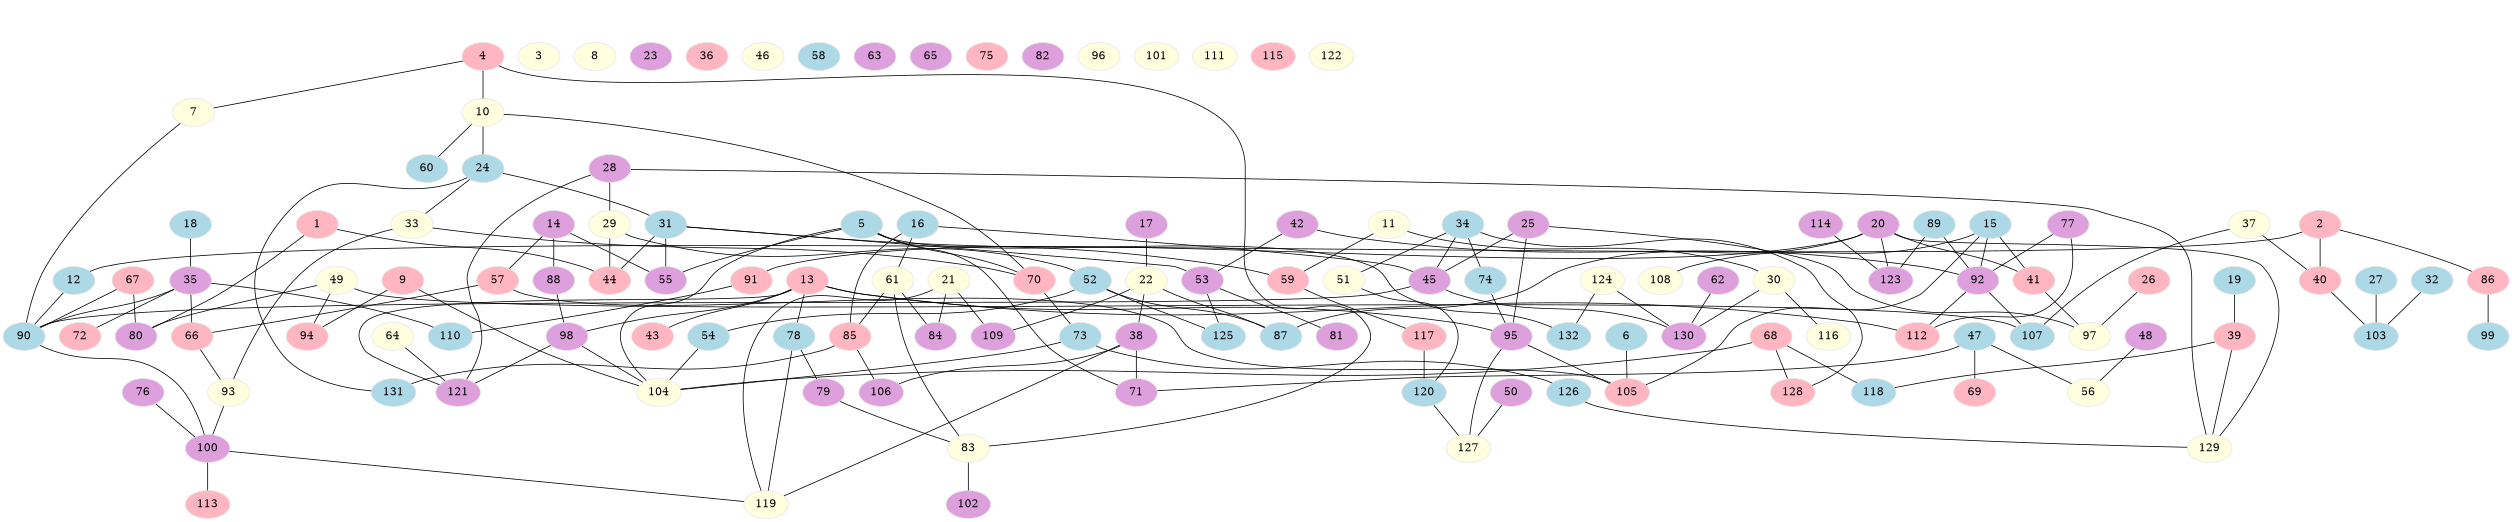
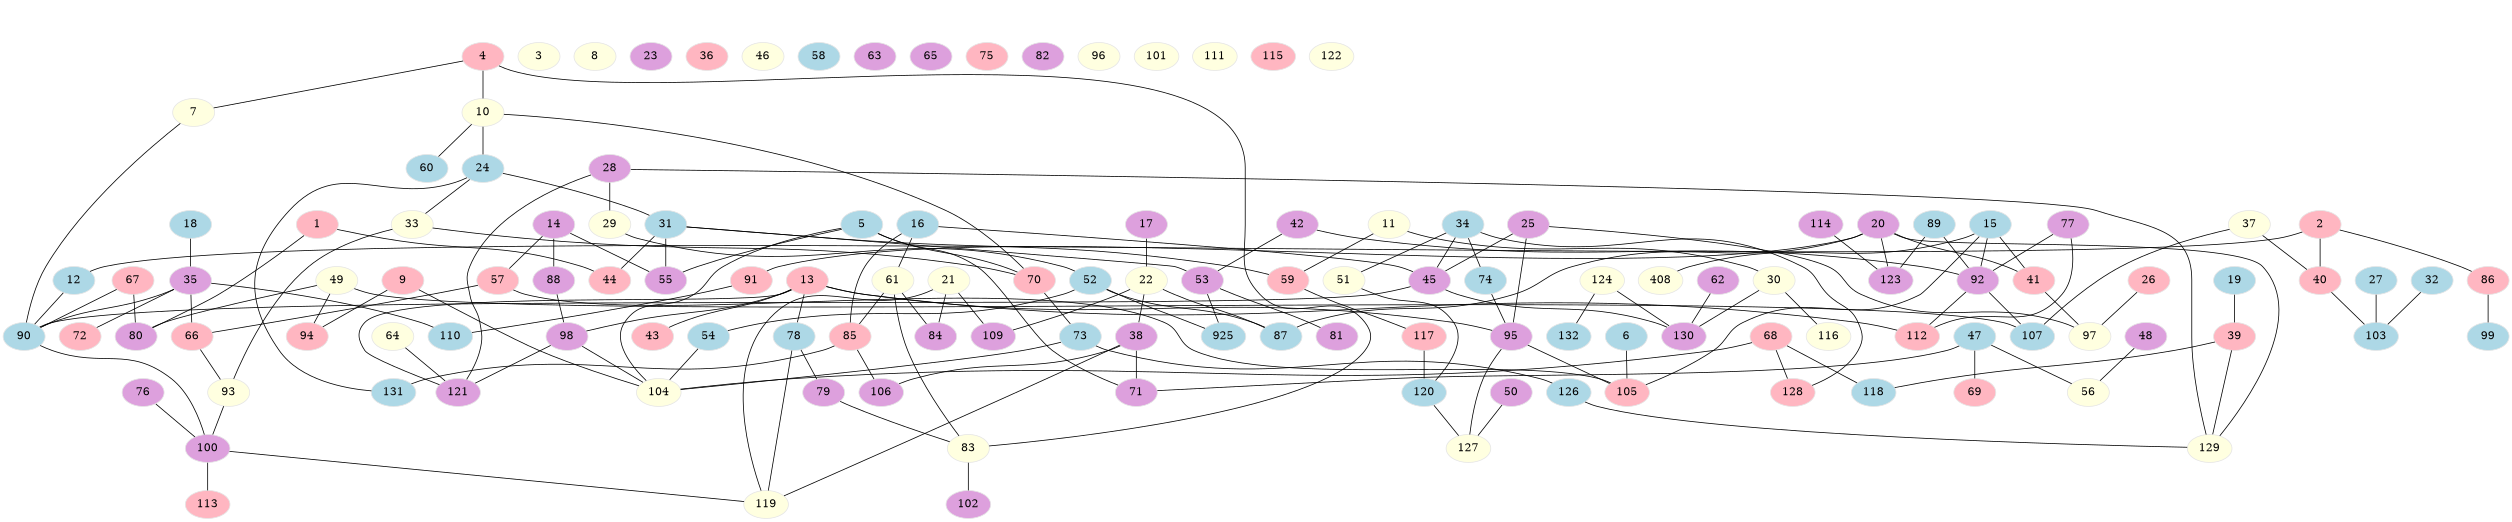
edge "29" -- "44": removed
node "108": label "108" -> "408"
edge "5" -- "132": removed
node "125": label "125" -> "925"
